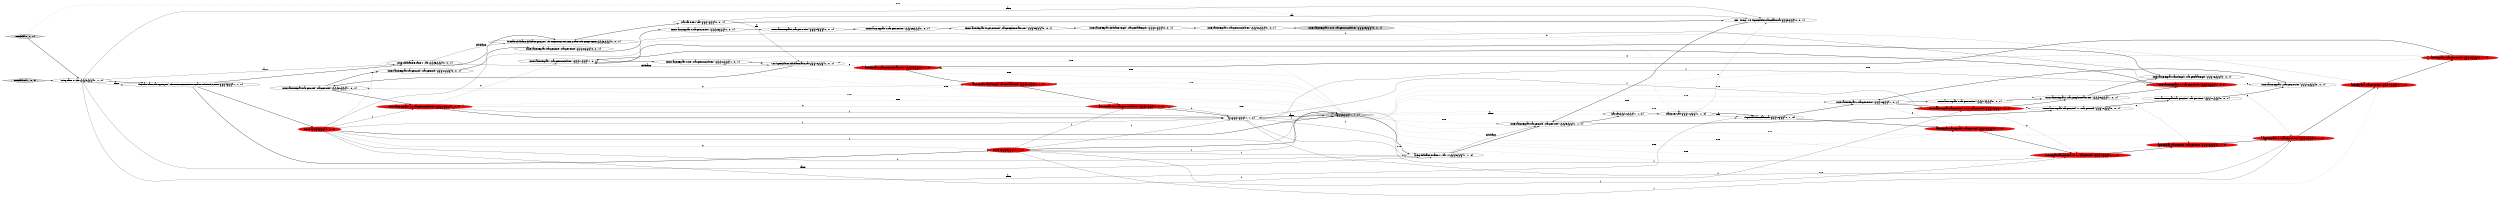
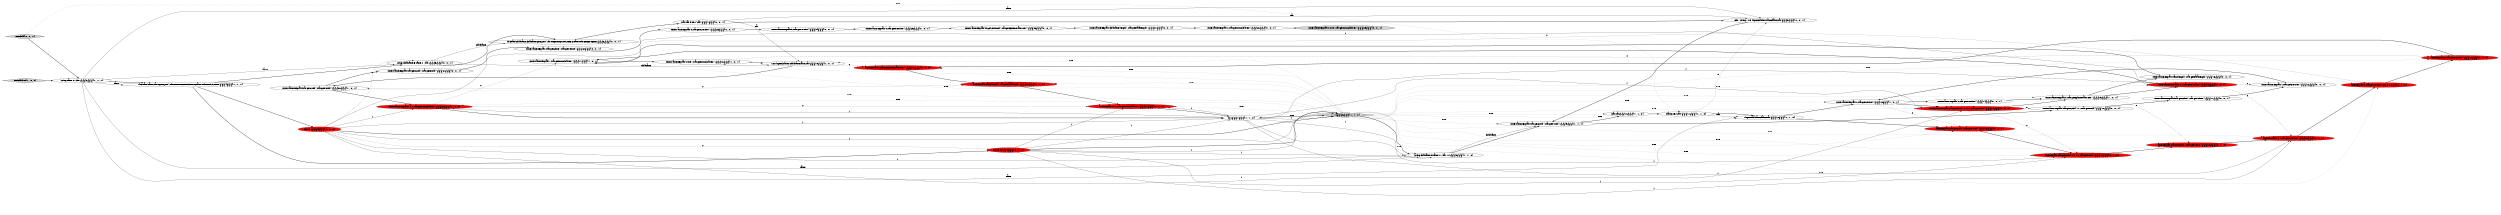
edge "i < 10@@@6@@@['1', '1', '0']" -> "Stat stat@@@10@@@['1', '1', '0']": label "name" -> "true"
edge "i < 10@@@6@@@['1', '1', '0']" -> "i++@@@7@@@['1', '1', '0']": label "name" -> "true"
edge "i < 10@@@6@@@['1', '1', '0']" -> "zk.getData(name,false,stat)@@@12@@@['1', '1', '0']": added, label "true"
